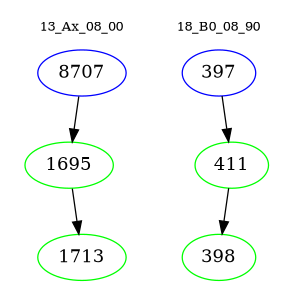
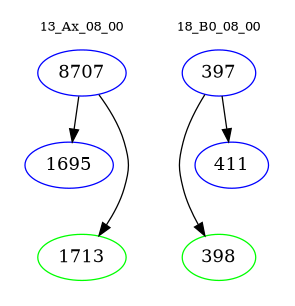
cluster "18_B0_08_90": label "18_B0_08_90" -> "18_B0_08_00"
node "1695": color green -> blue
node "411": color green -> blue
edge "1695" -> "1713": now "8707" -> "1713"
edge "411" -> "398": now "397" -> "398"
